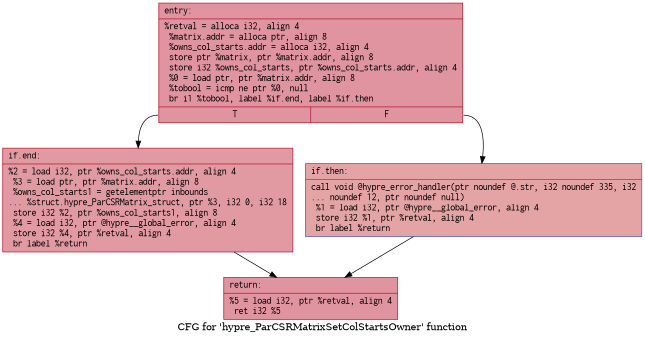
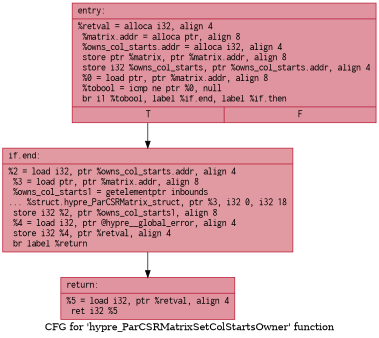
node "if.then:": removed
